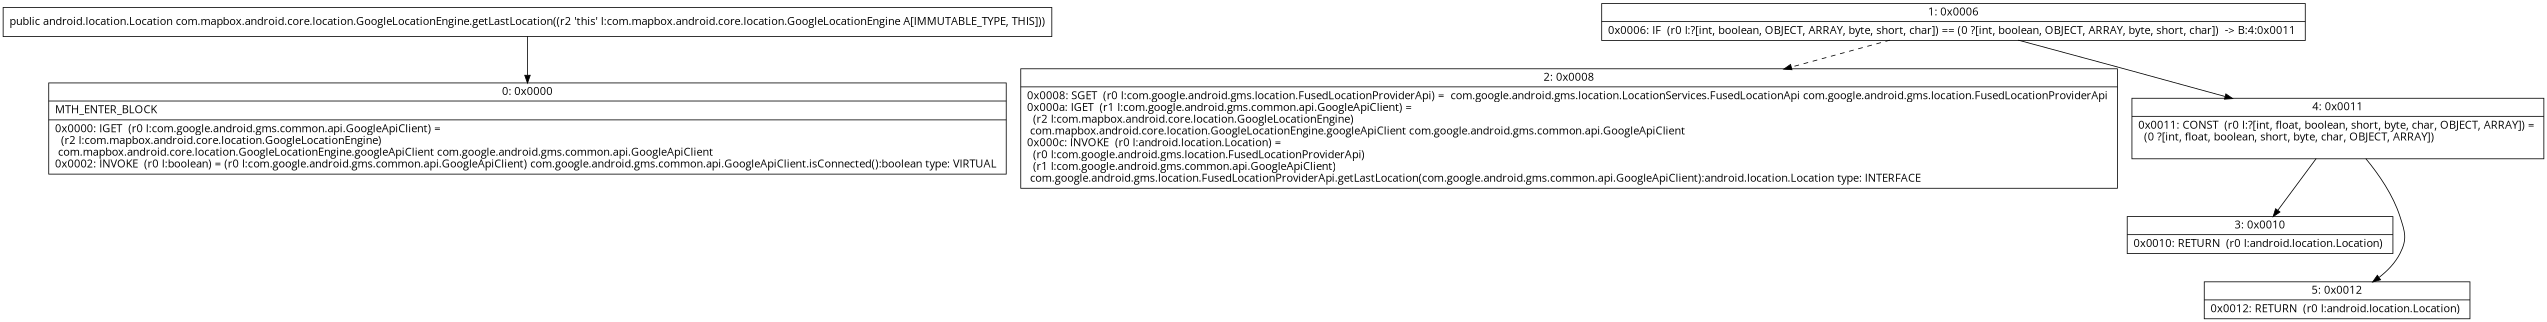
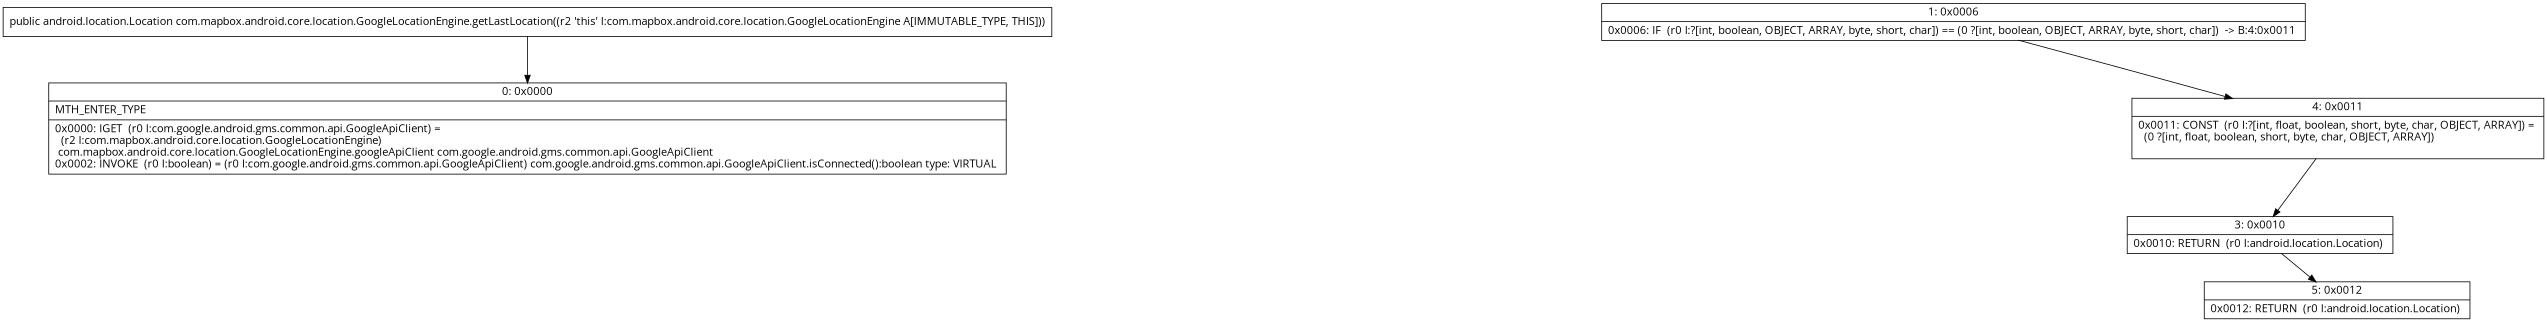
node "0: 0x0000": text "MTH_ENTER_BLOCK" -> "MTH_ENTER_TYPE"
node "2: 0x0008": removed
edge "4: 0x0011" -> "5: 0x0012": now "3: 0x0010" -> "5: 0x0012"
